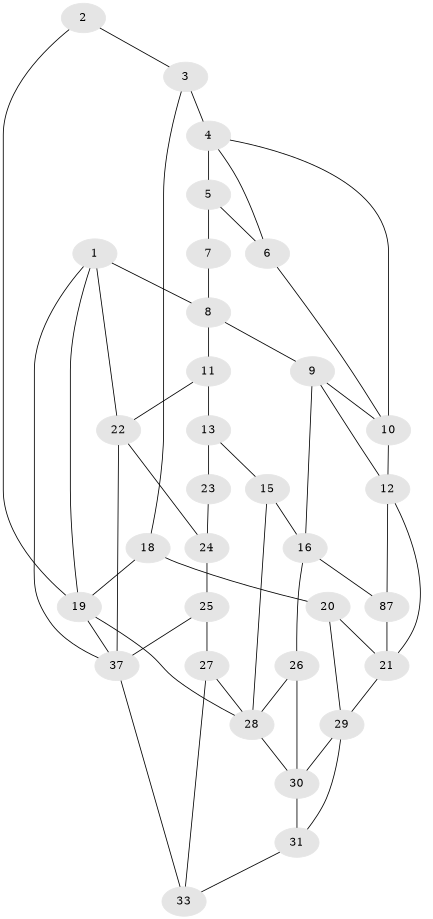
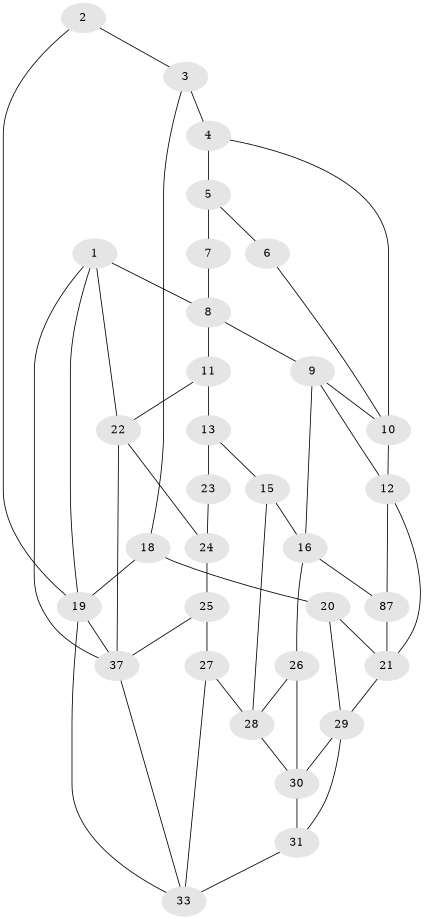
edge "4" -- "6": removed
edge "19" -- "28": now "19" -- "33"
